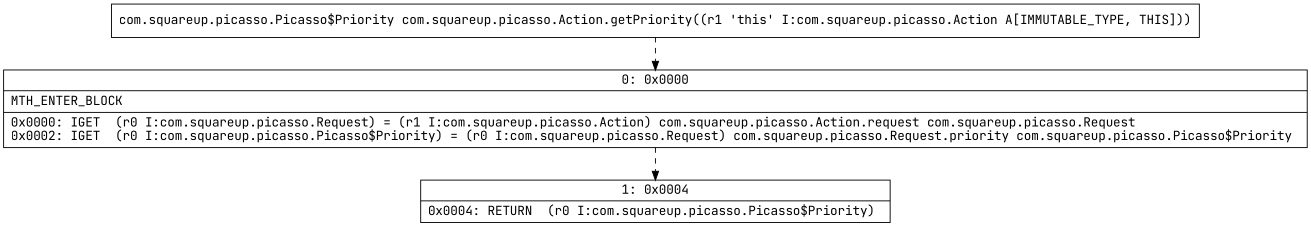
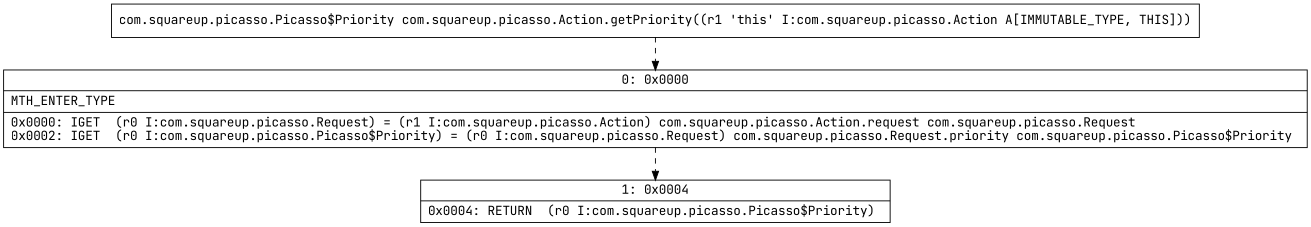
node "0: 0x0000": text "MTH_ENTER_BLOCK" -> "MTH_ENTER_TYPE"
